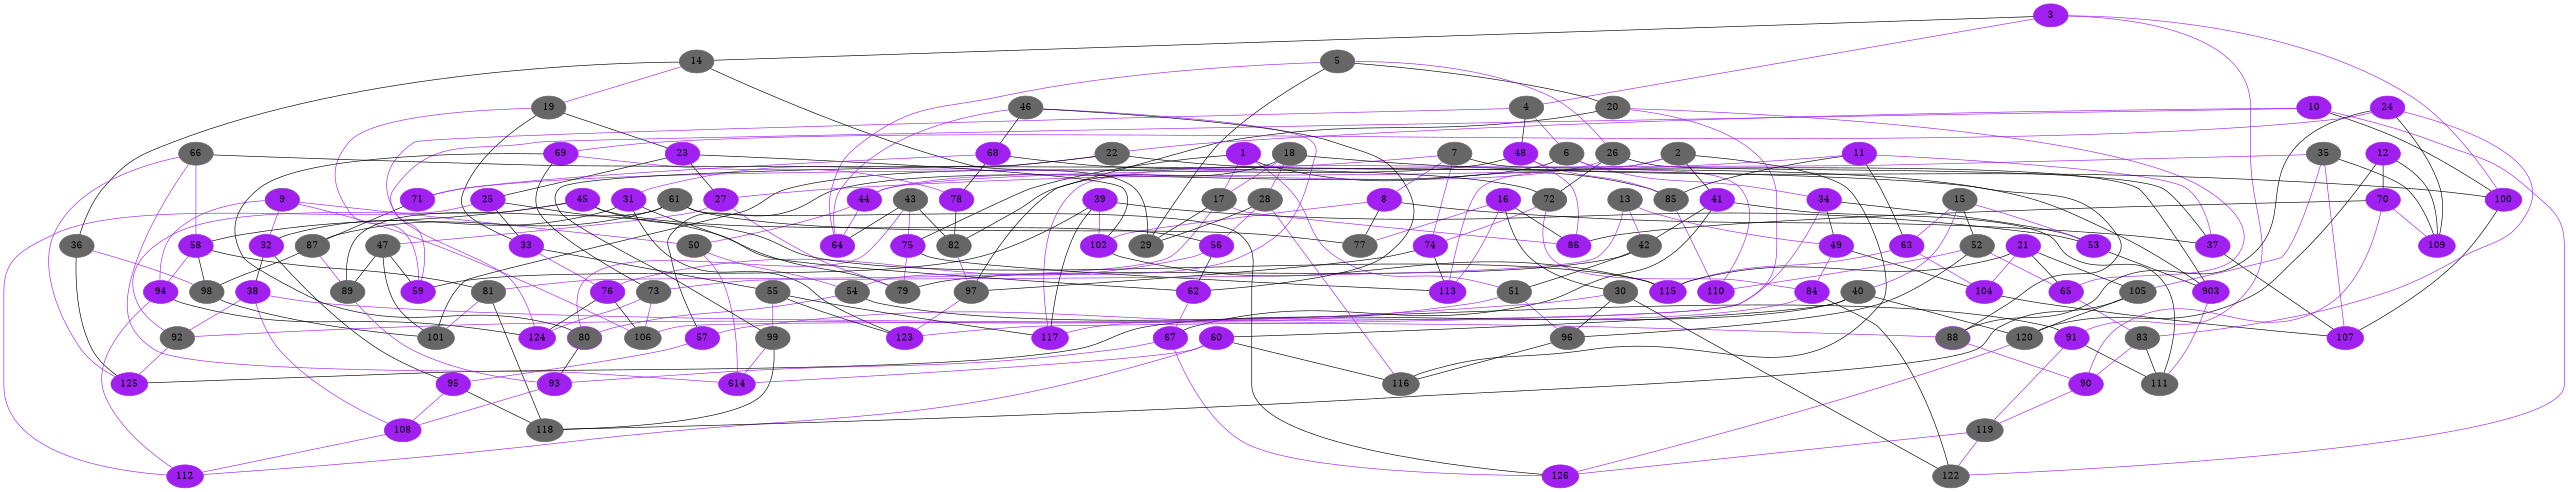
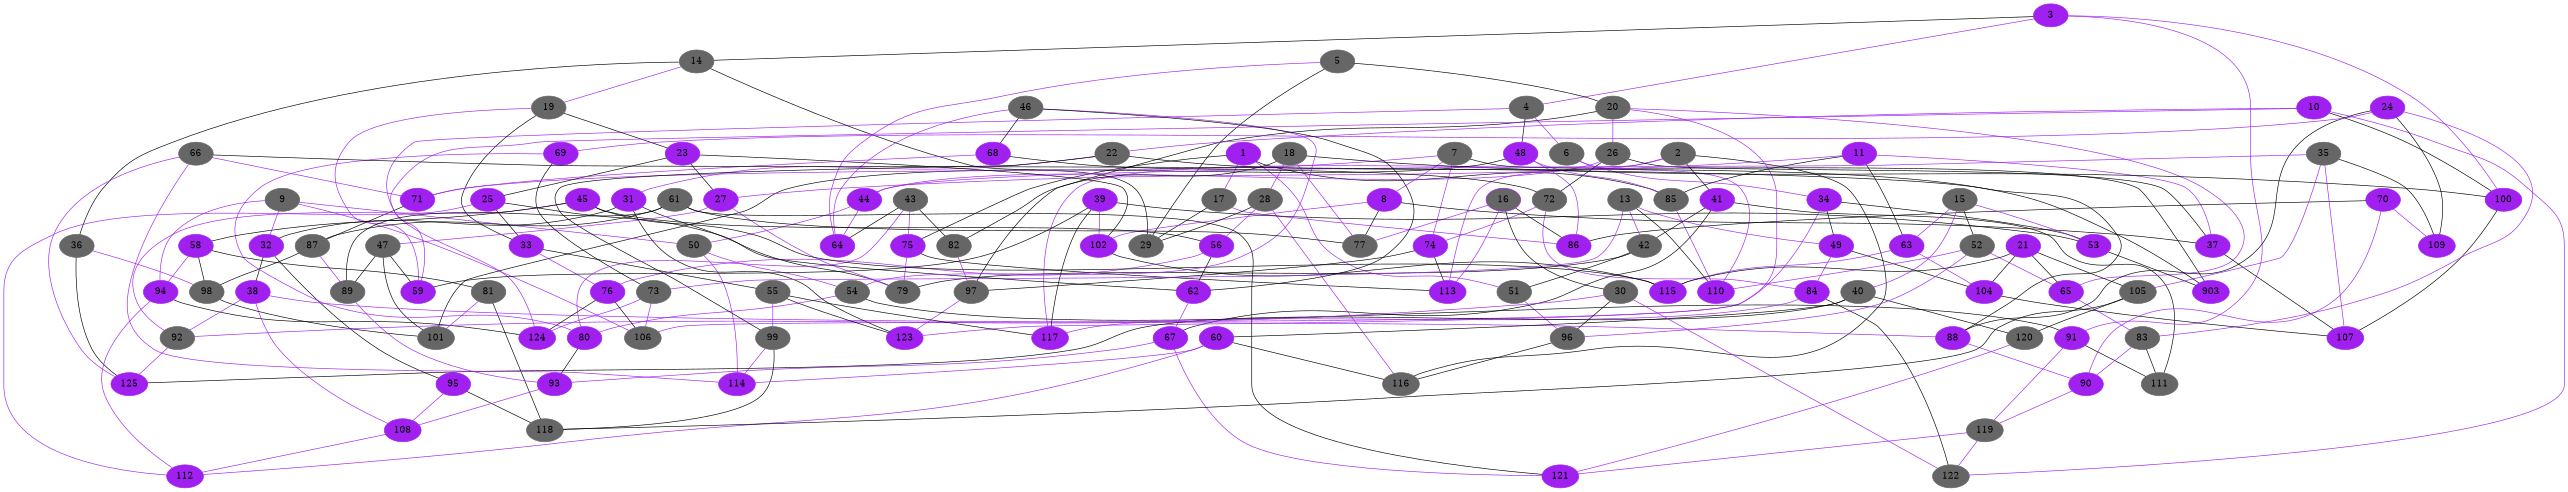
edge "5" -- "26": now "20" -- "26"
node "12": removed
edge "18" -- "17": now "18" -- "77"
edge "66" -- "58": now "66" -- "71"
node "9": fillcolor purple -> gray40
node "78": removed
node "16": fillcolor purple -> gray40
edge "13" -- "110": added
edge "69" -- "80": color black -> purple
edge "21" -- "104": color purple -> black
edge "17" -- "81": removed
edge "52" -- "96": color black -> purple
node "80": fillcolor gray40 -> purple
node "57": removed
node "88": fillcolor gray40 -> purple
edge "903" -- "111": removed
node "614": label "614" -> "114"
edge "30" -- "122": color black -> purple
node "126": label "126" -> "121"
